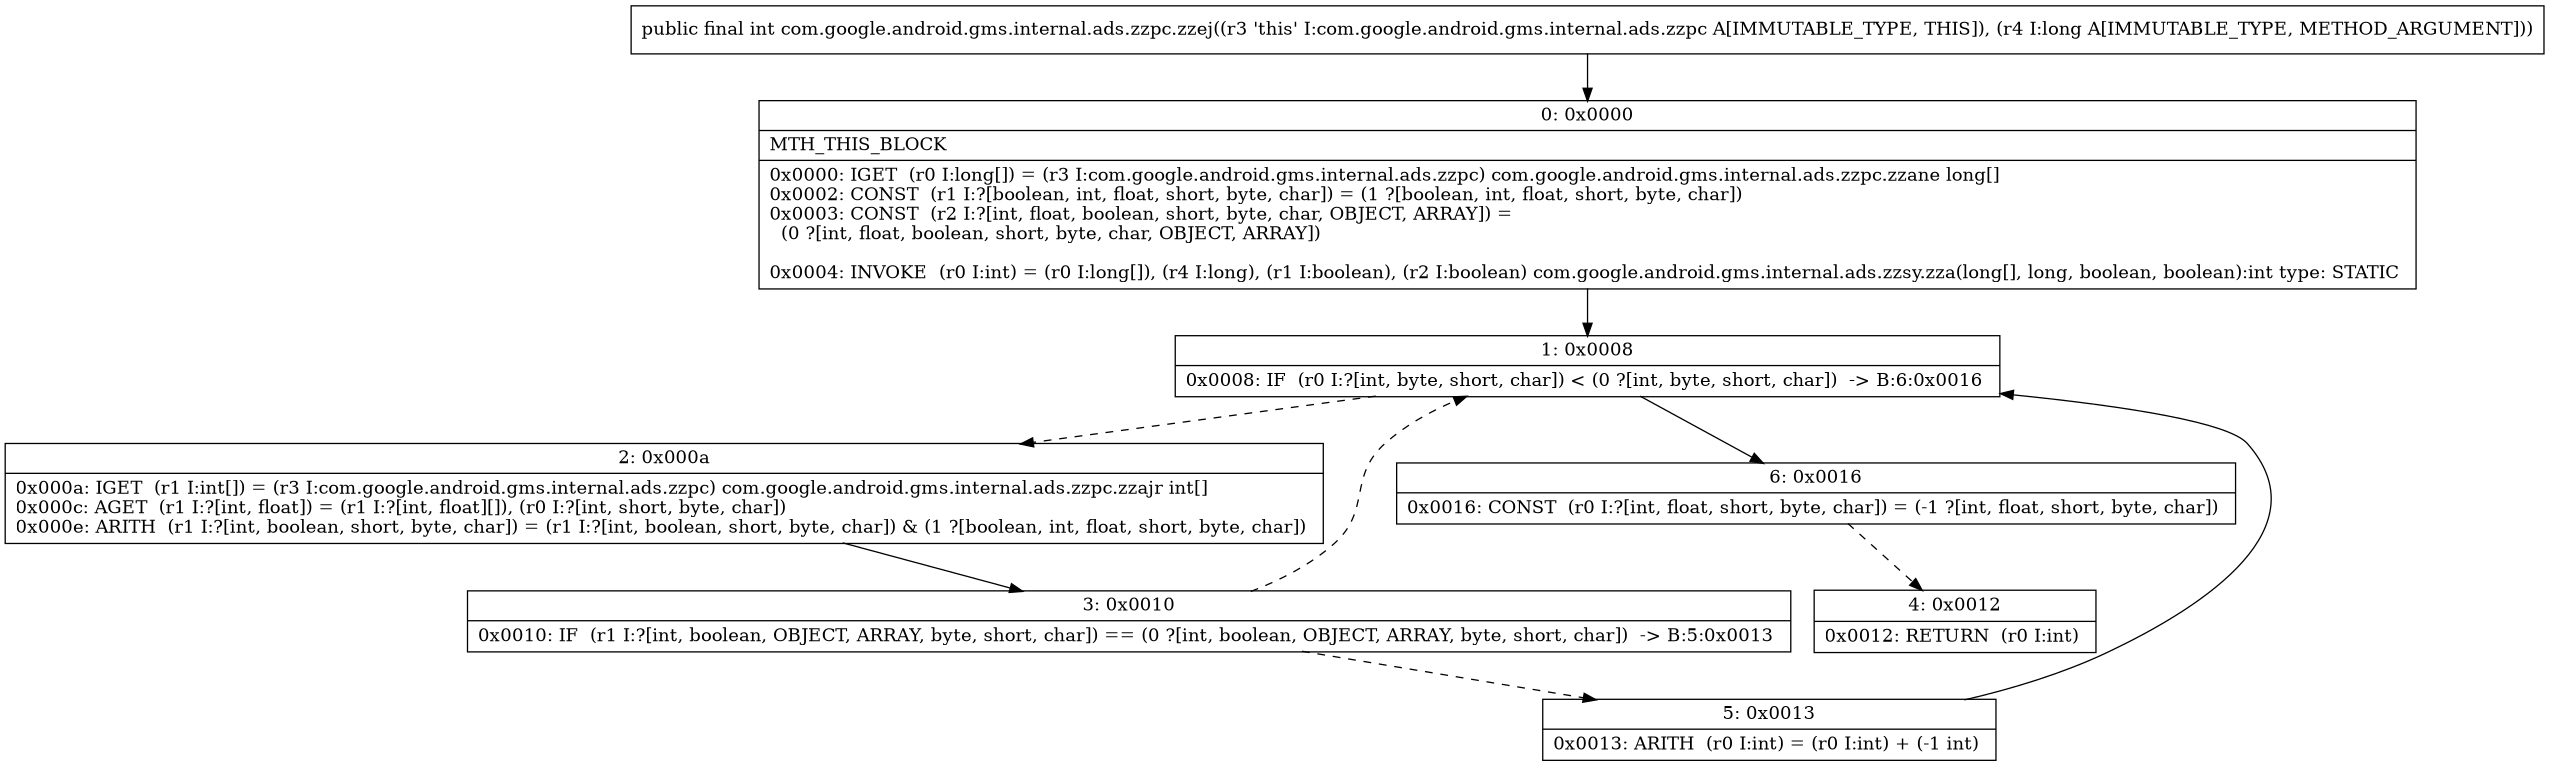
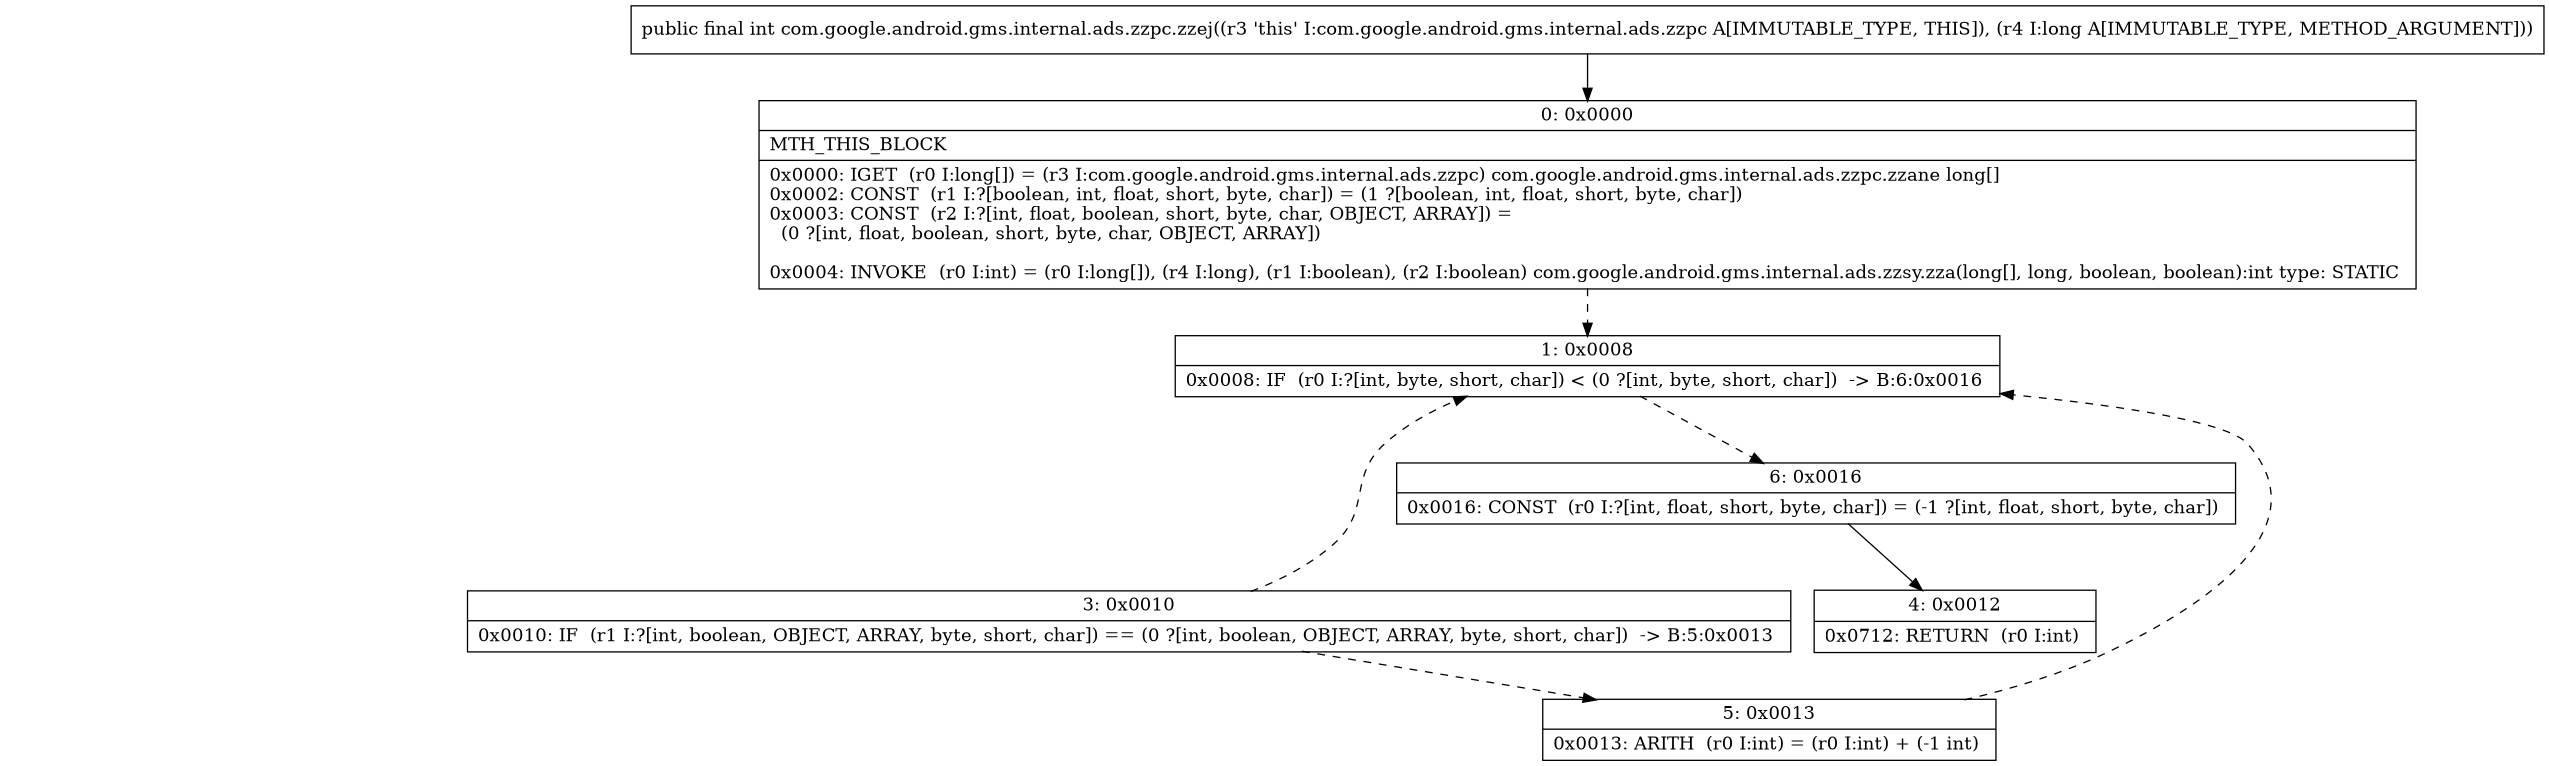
edge "0: 0x0000" -> "1: 0x0008": style solid -> dashed
edge "1: 0x0008" -> "6: 0x0016": style solid -> dashed
node "2: 0x000a": removed
edge "5: 0x0013" -> "1: 0x0008": style solid -> dashed
edge "6: 0x0016" -> "4: 0x0012": style dashed -> solid
node "4: 0x0012": text "0x0012: RETURN  (r0 I:int)" -> "0x0712: RETURN  (r0 I:int)"
